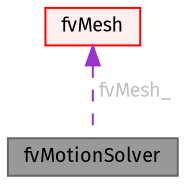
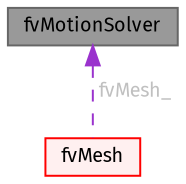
edge "fvMotionSolver" -> "fvMesh": reversed
